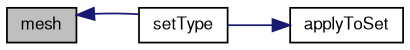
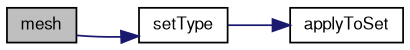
edge "setType" -> "mesh": reversed
